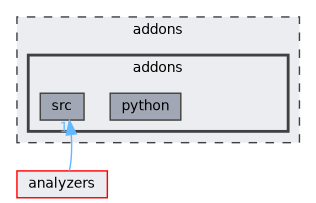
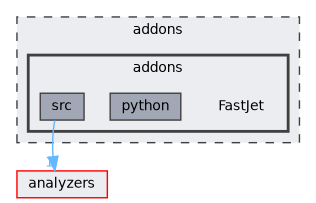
node "FastJet": added
edge "analyzers" -> "src": reversed
